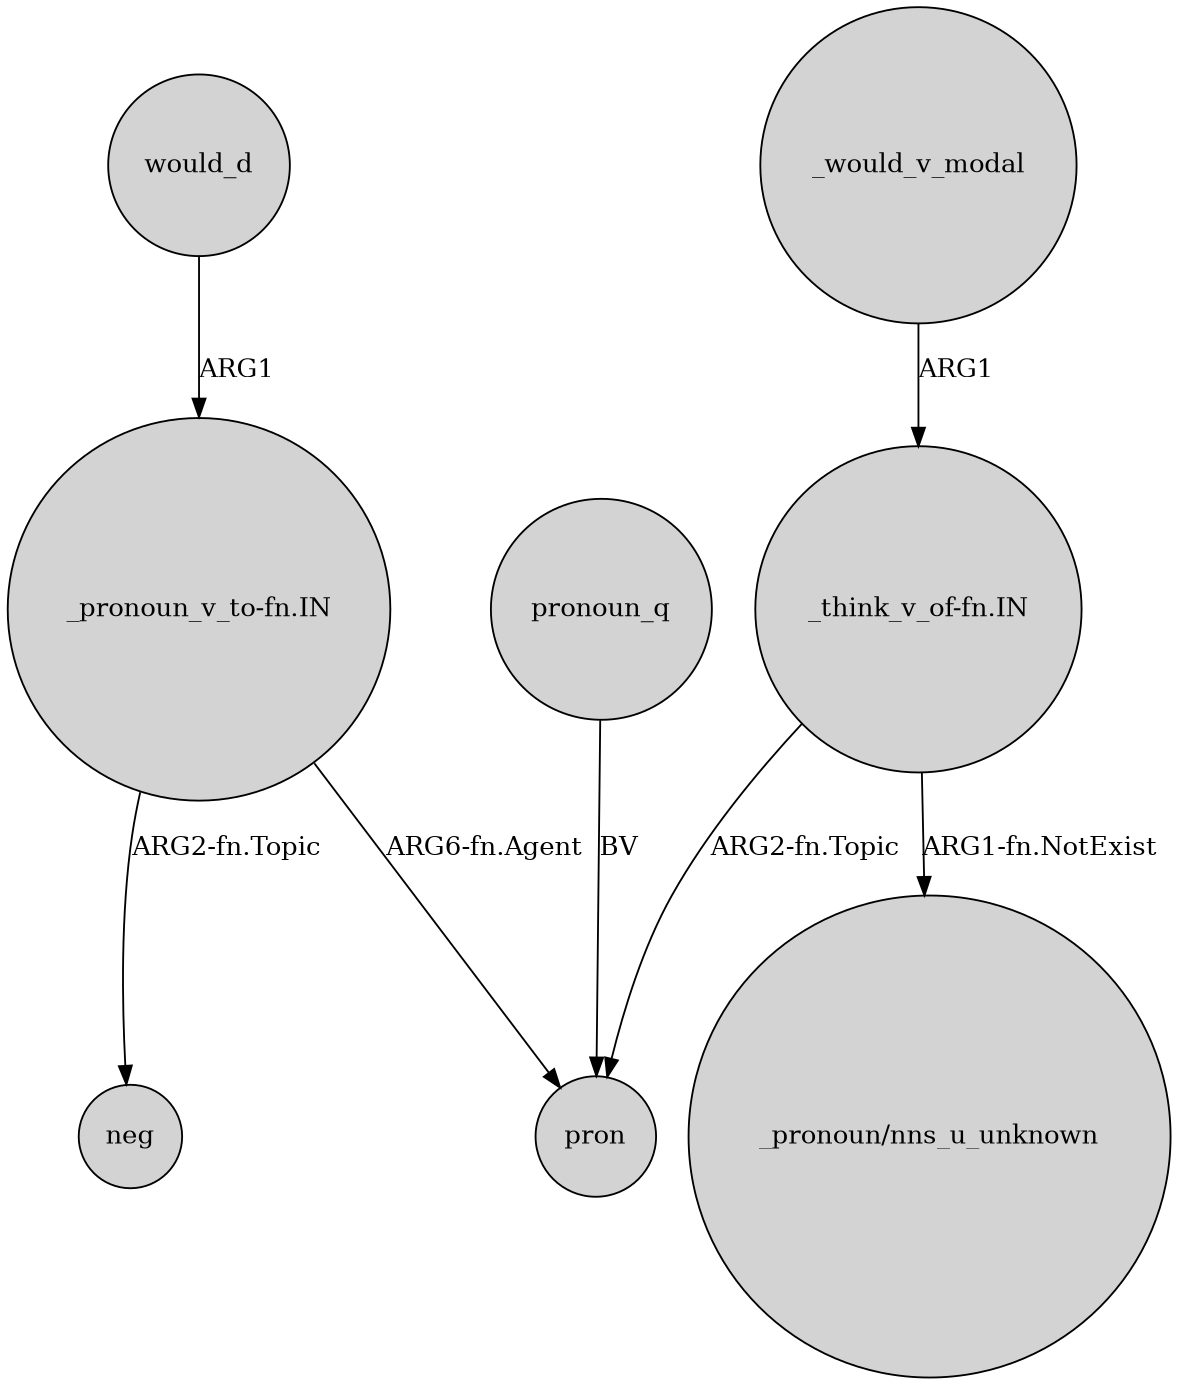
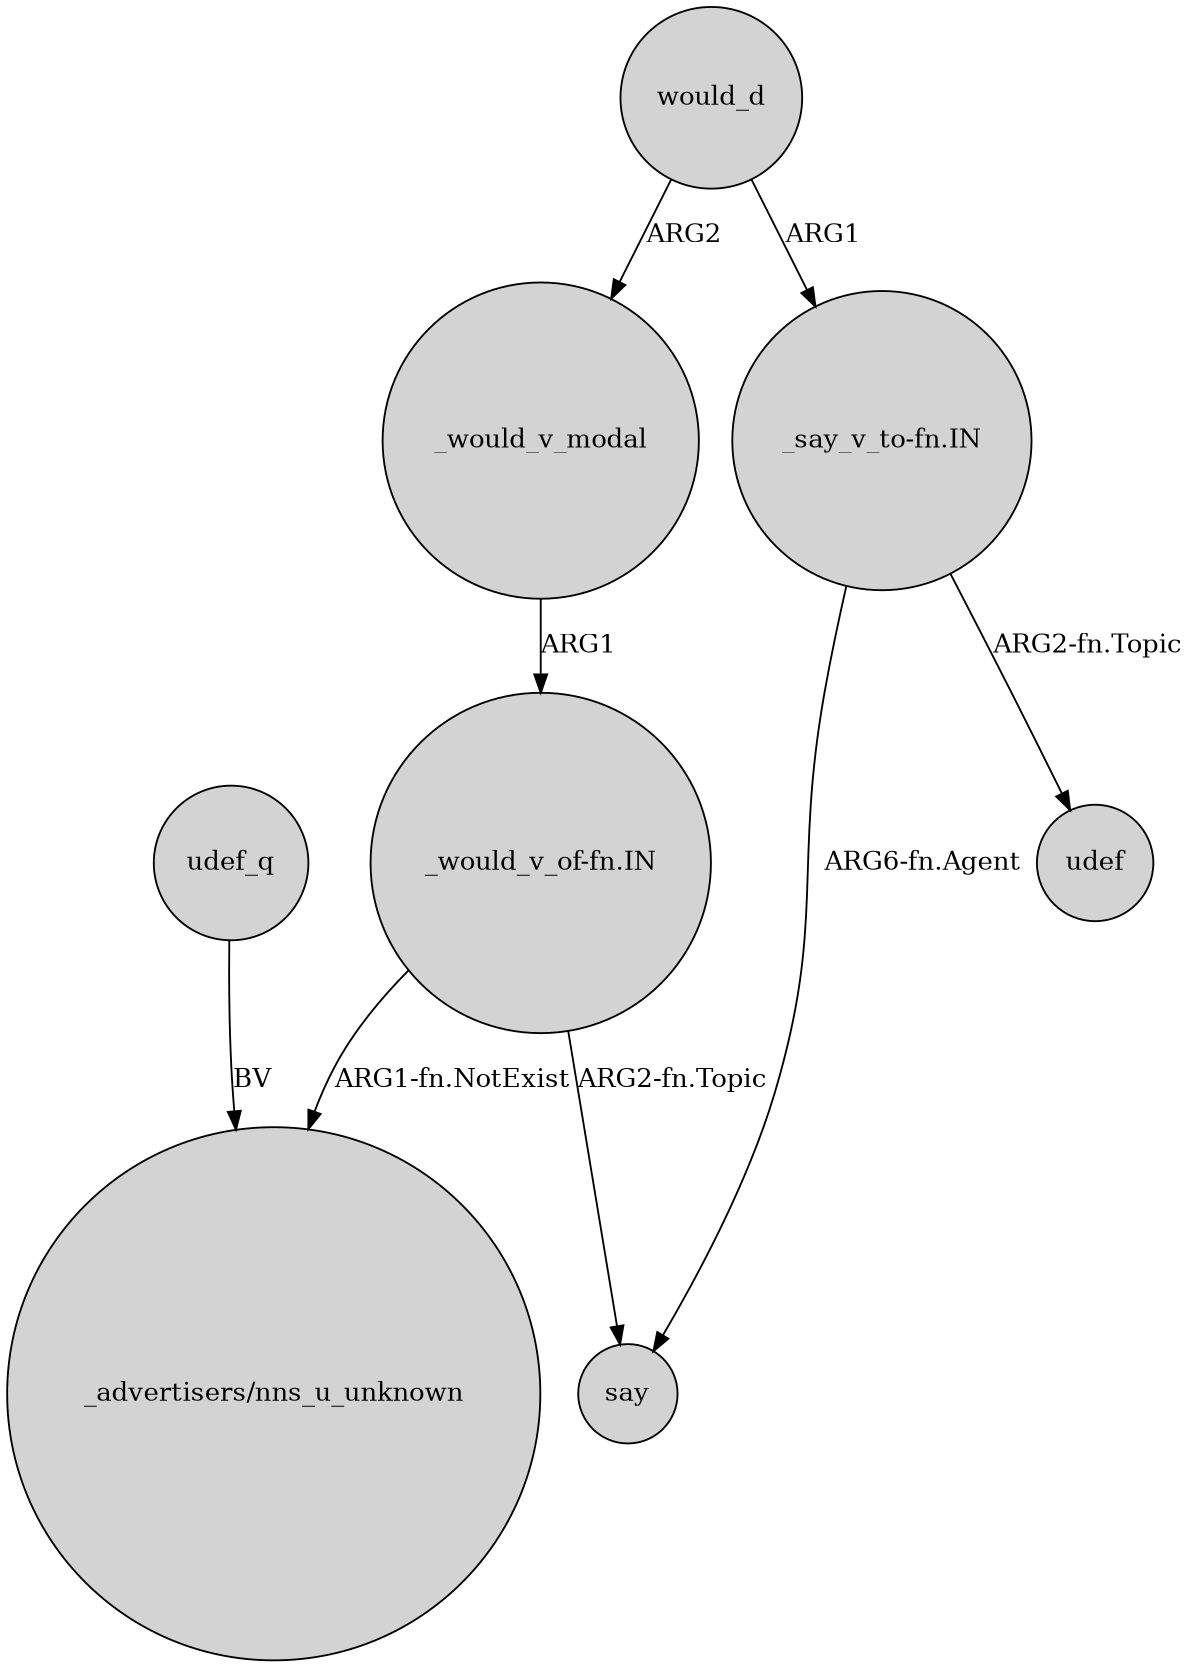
edge "would_d" -> "_would_v_modal": added, label "ARG2"
node "_pronoun_v_to-fn.IN": label "_pronoun_v_to-fn.IN" -> "_say_v_to-fn.IN"
node "pronoun_q": removed
node "_think_v_of-fn.IN": label "_think_v_of-fn.IN" -> "_would_v_of-fn.IN"
node "udef_q": added
node "neg": label "neg" -> "udef"
node "pron": label "pron" -> "say"
node "_pronoun/nns_u_unknown": label "_pronoun/nns_u_unknown" -> "_advertisers/nns_u_unknown"
